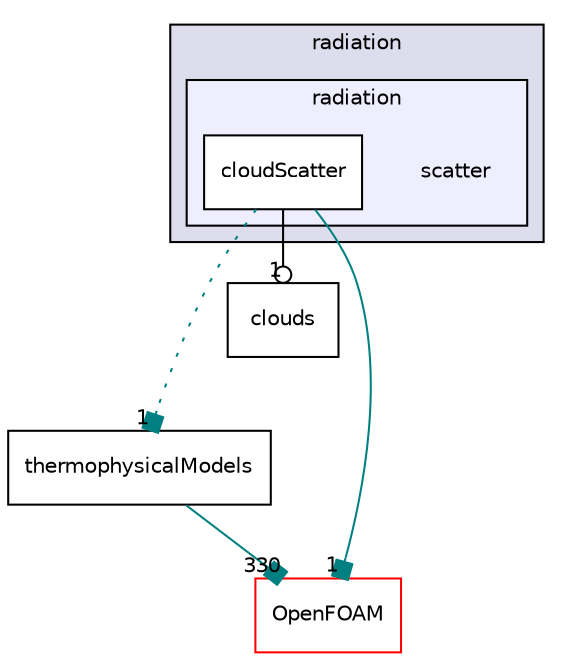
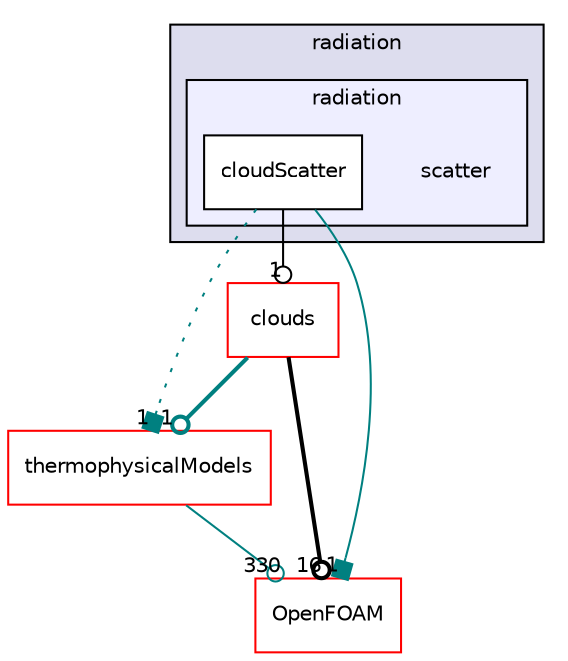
node "clouds": color black -> red
edge "clouds" -> "thermophysicalModels": added
edge "clouds" -> "OpenFOAM": added
node "thermophysicalModels": color black -> red
edge "thermophysicalModels" -> "OpenFOAM": arrowhead box -> odot
